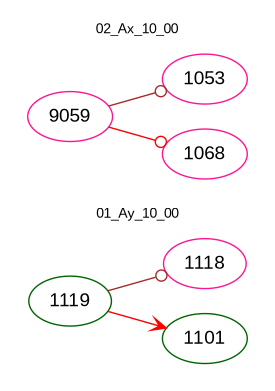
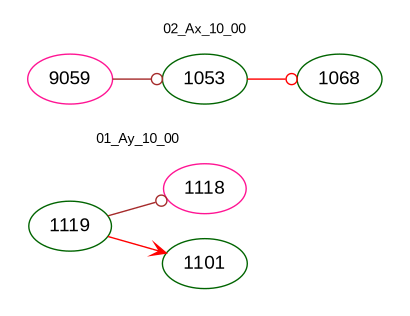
node "1053": color deeppink -> darkgreen
edge "9059" -> "1068": now "1053" -> "1068"
node "1068": color deeppink -> darkgreen
